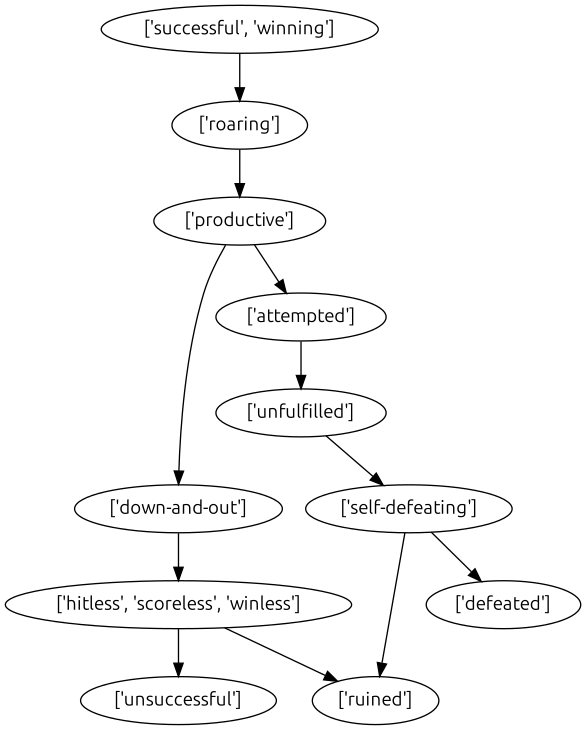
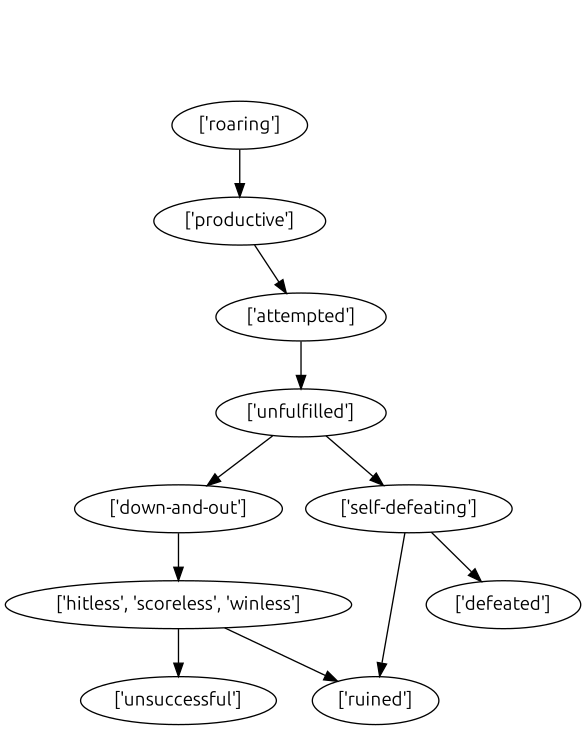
node "['successful', 'winning']": removed
edge "['productive']" -> "['down-and-out']": now "['unfulfilled']" -> "['down-and-out']"
